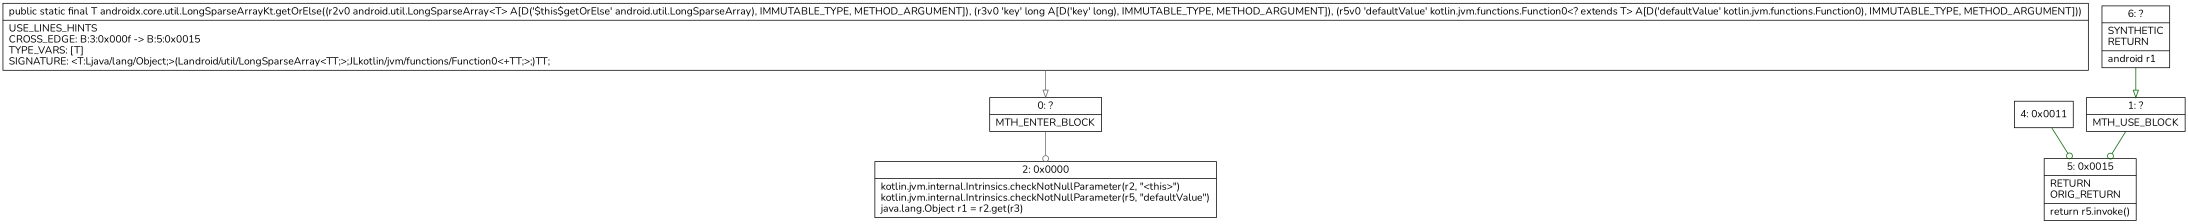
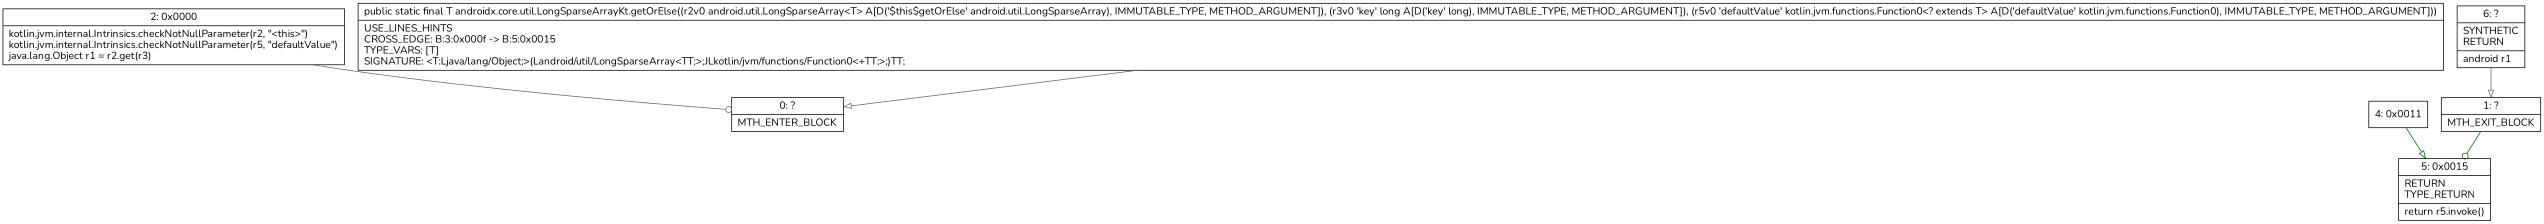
edge "6: ?" -> "1: ?": color darkgreen -> gray40
node "1: ?": text "MTH_USE_BLOCK" -> "MTH_EXIT_BLOCK"
edge "4: 0x0011" -> "5: 0x0015": arrowhead odot -> onormal
edge "0: ?" -> "2: 0x0000": reversed
node "5: 0x0015": text "ORIG_RETURN" -> "TYPE_RETURN"
